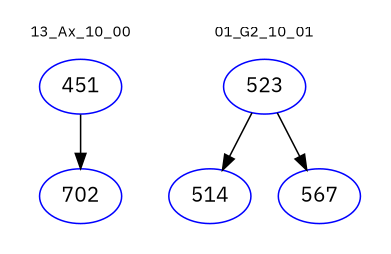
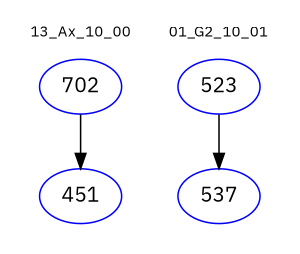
edge "451" -> "702": reversed
node "514": removed
node "567": label "567" -> "537"
